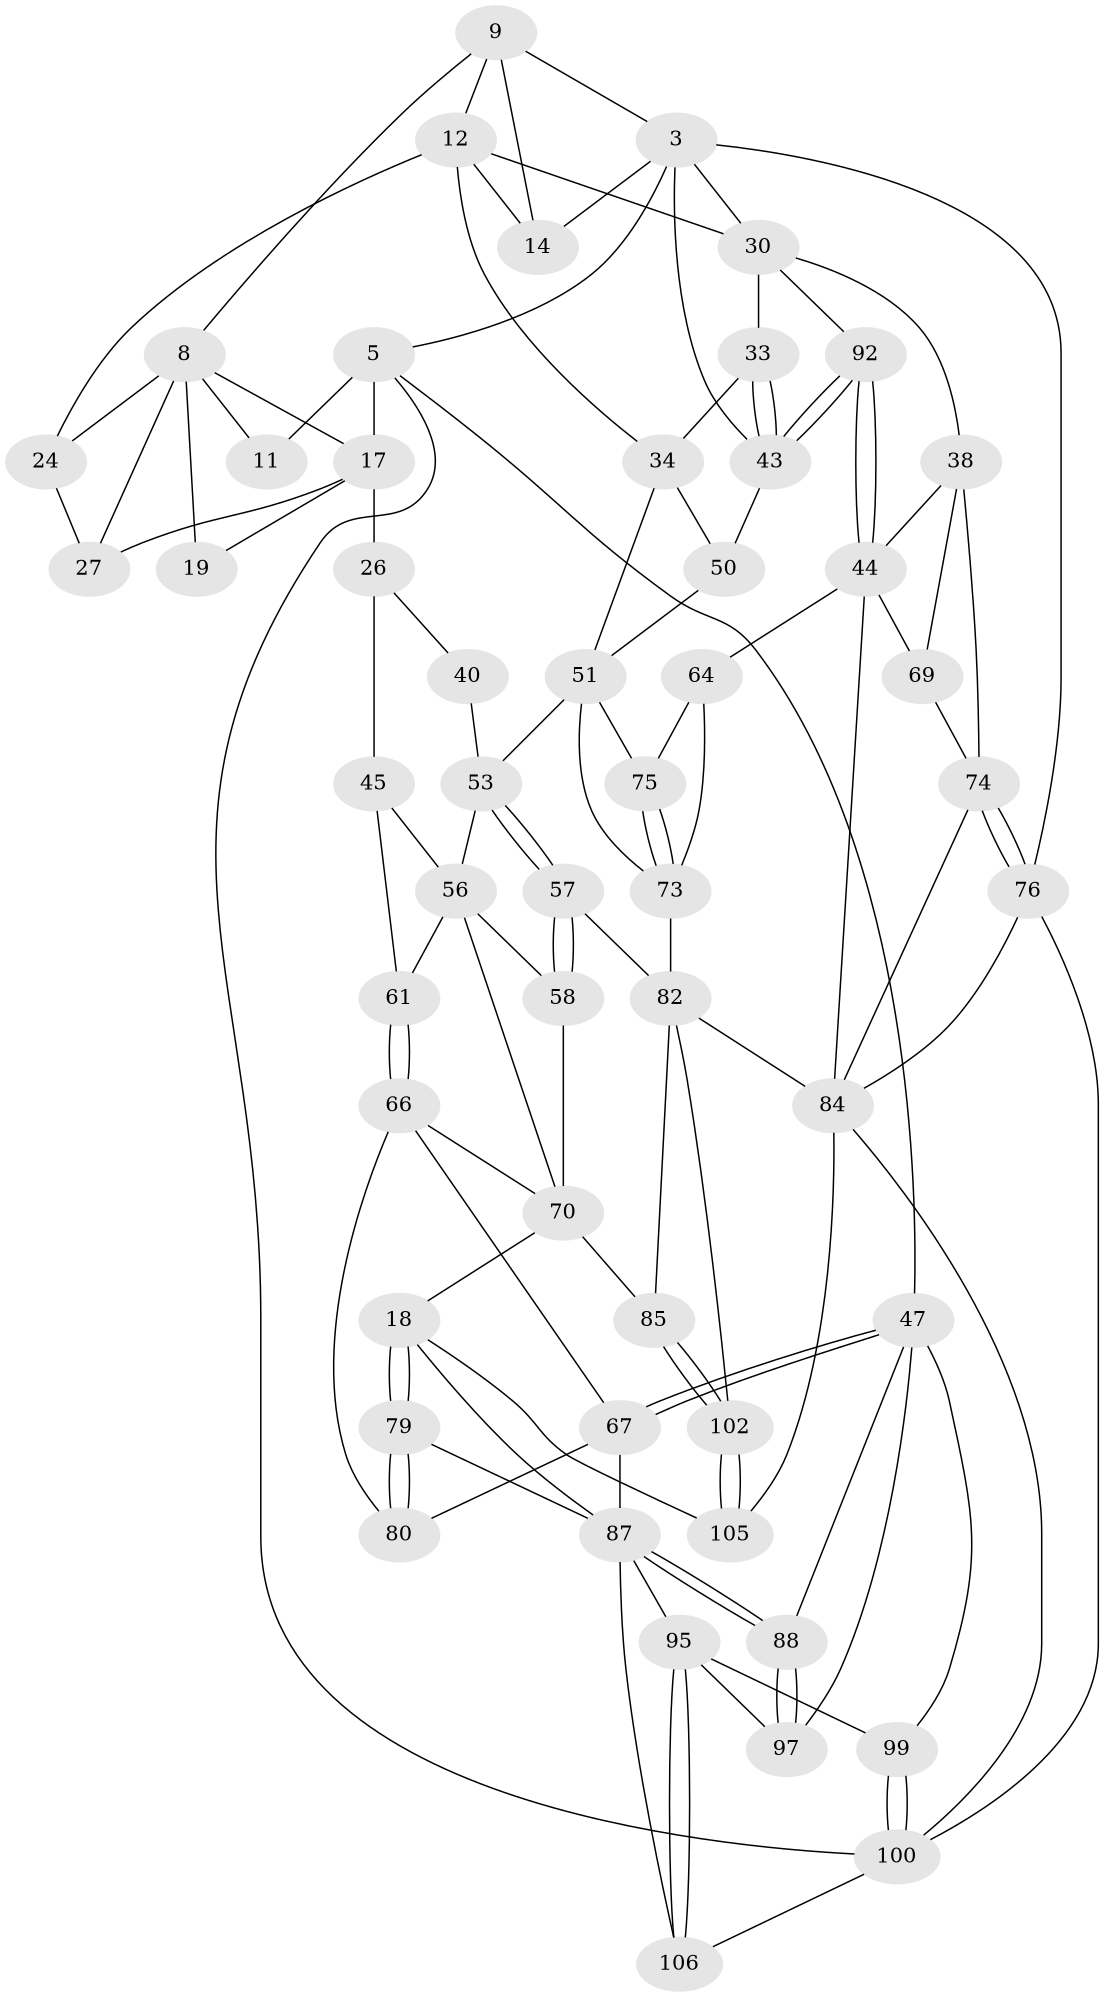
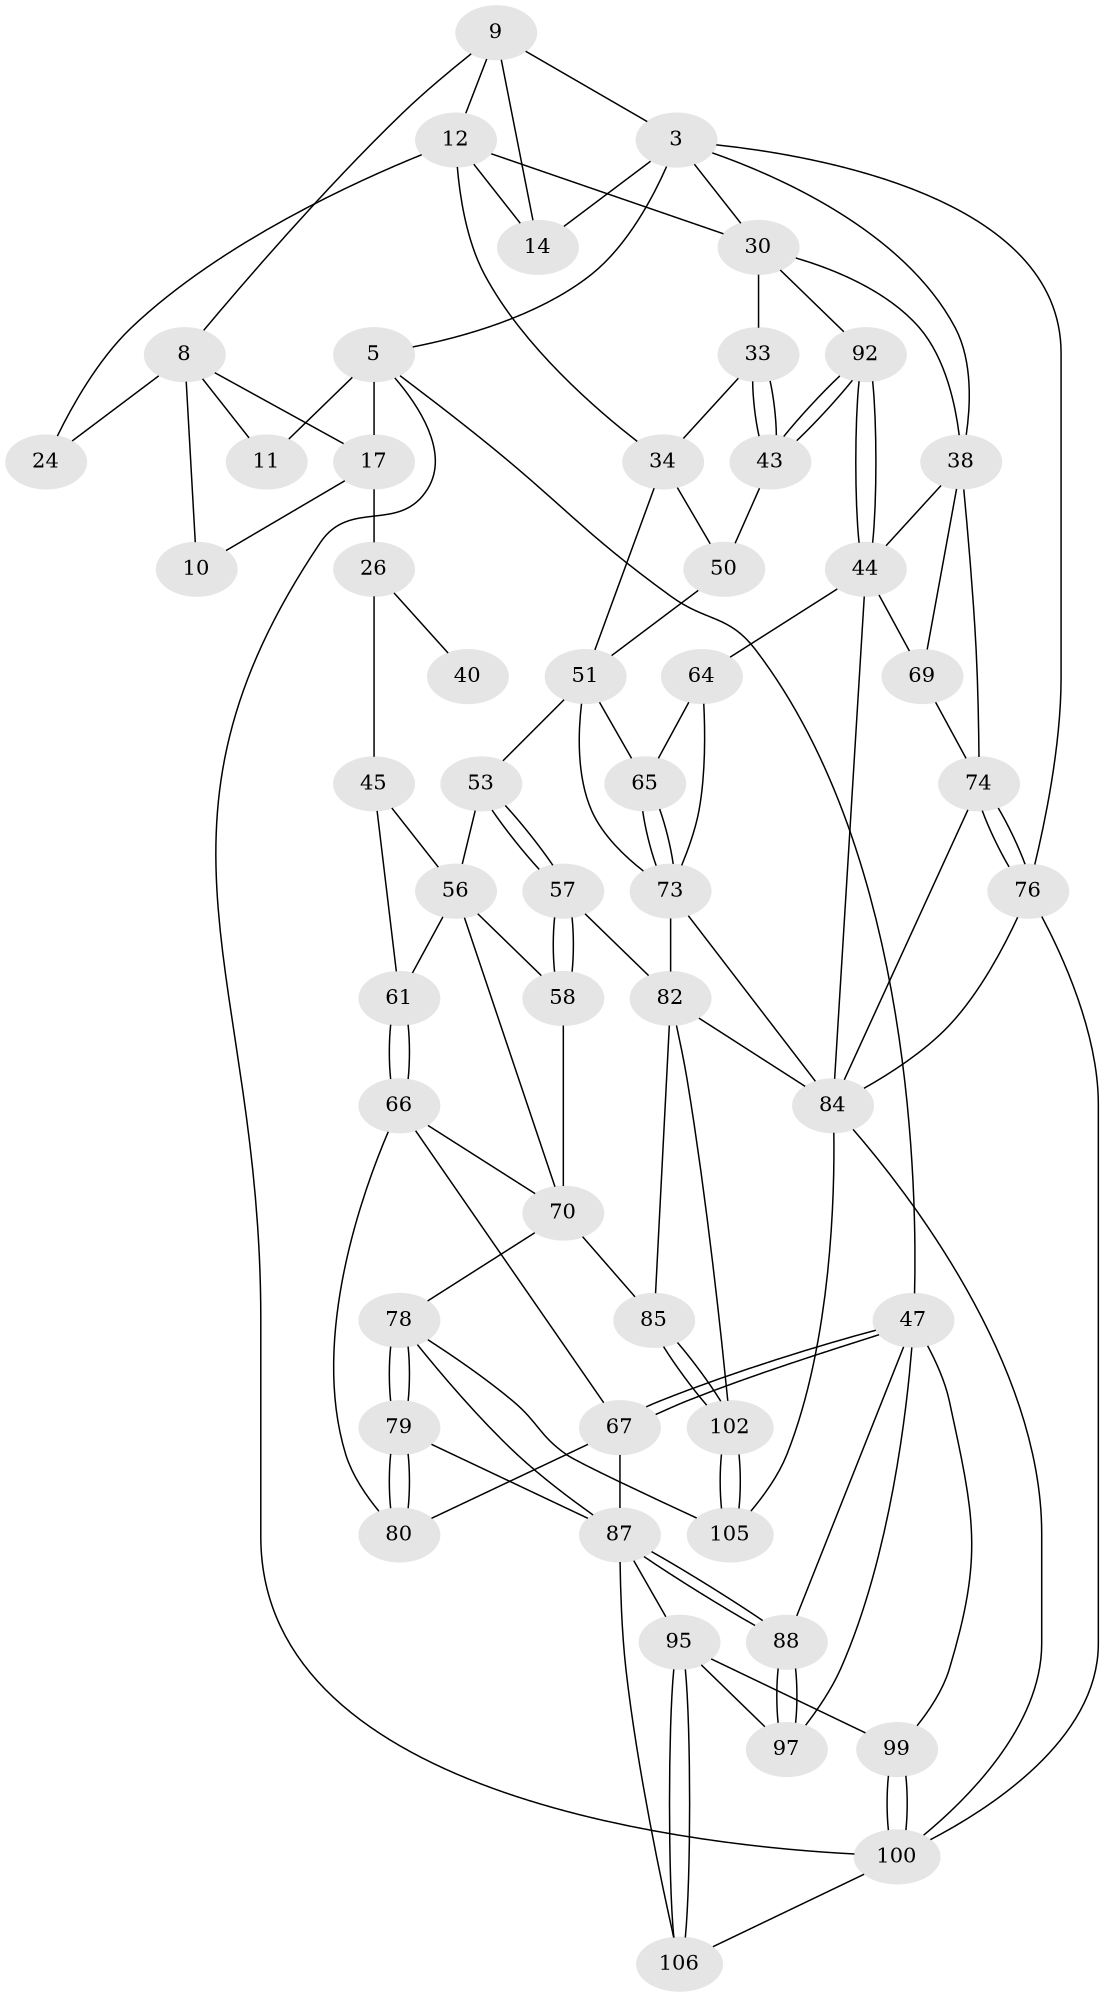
edge "3" -- "43": now "3" -- "38"
node "27": removed
node "19": label "19" -> "10"
edge "40" -- "53": removed
node "75": label "75" -> "65"
edge "73" -- "84": added
node "18": label "18" -> "78"
